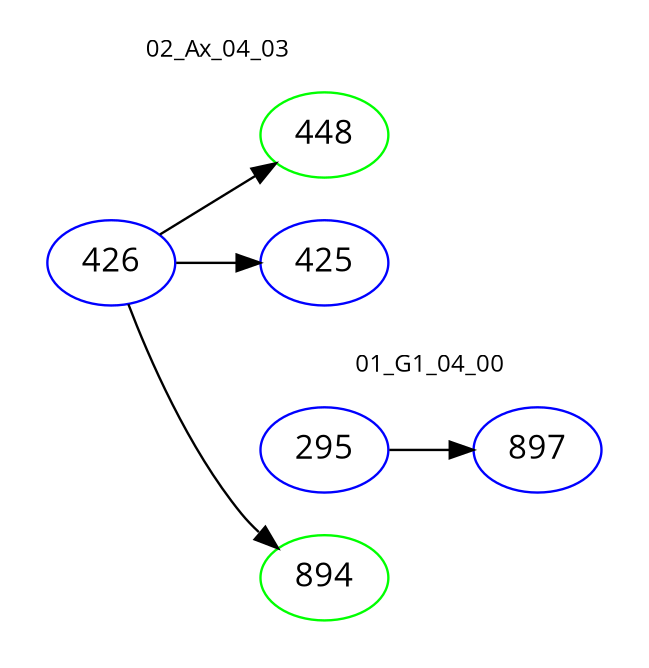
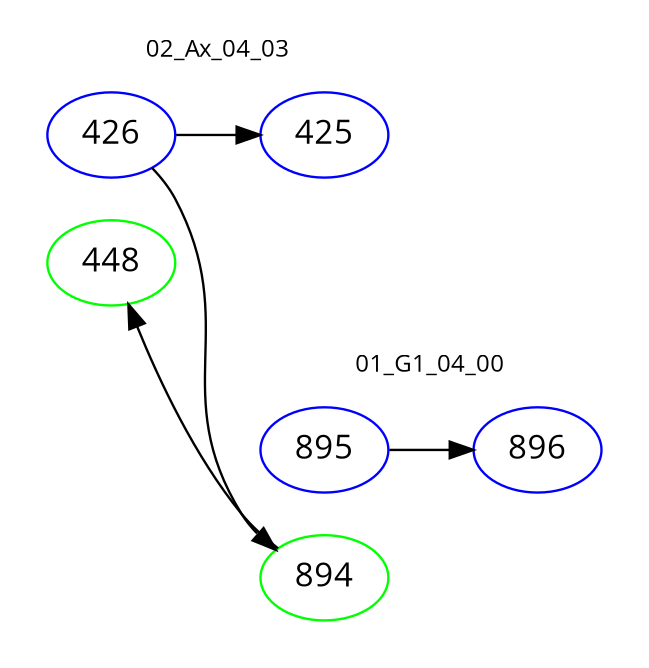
edge "426" -> "448": now "894" -> "448"
node "295": label "295" -> "895"
node "897": label "897" -> "896"
